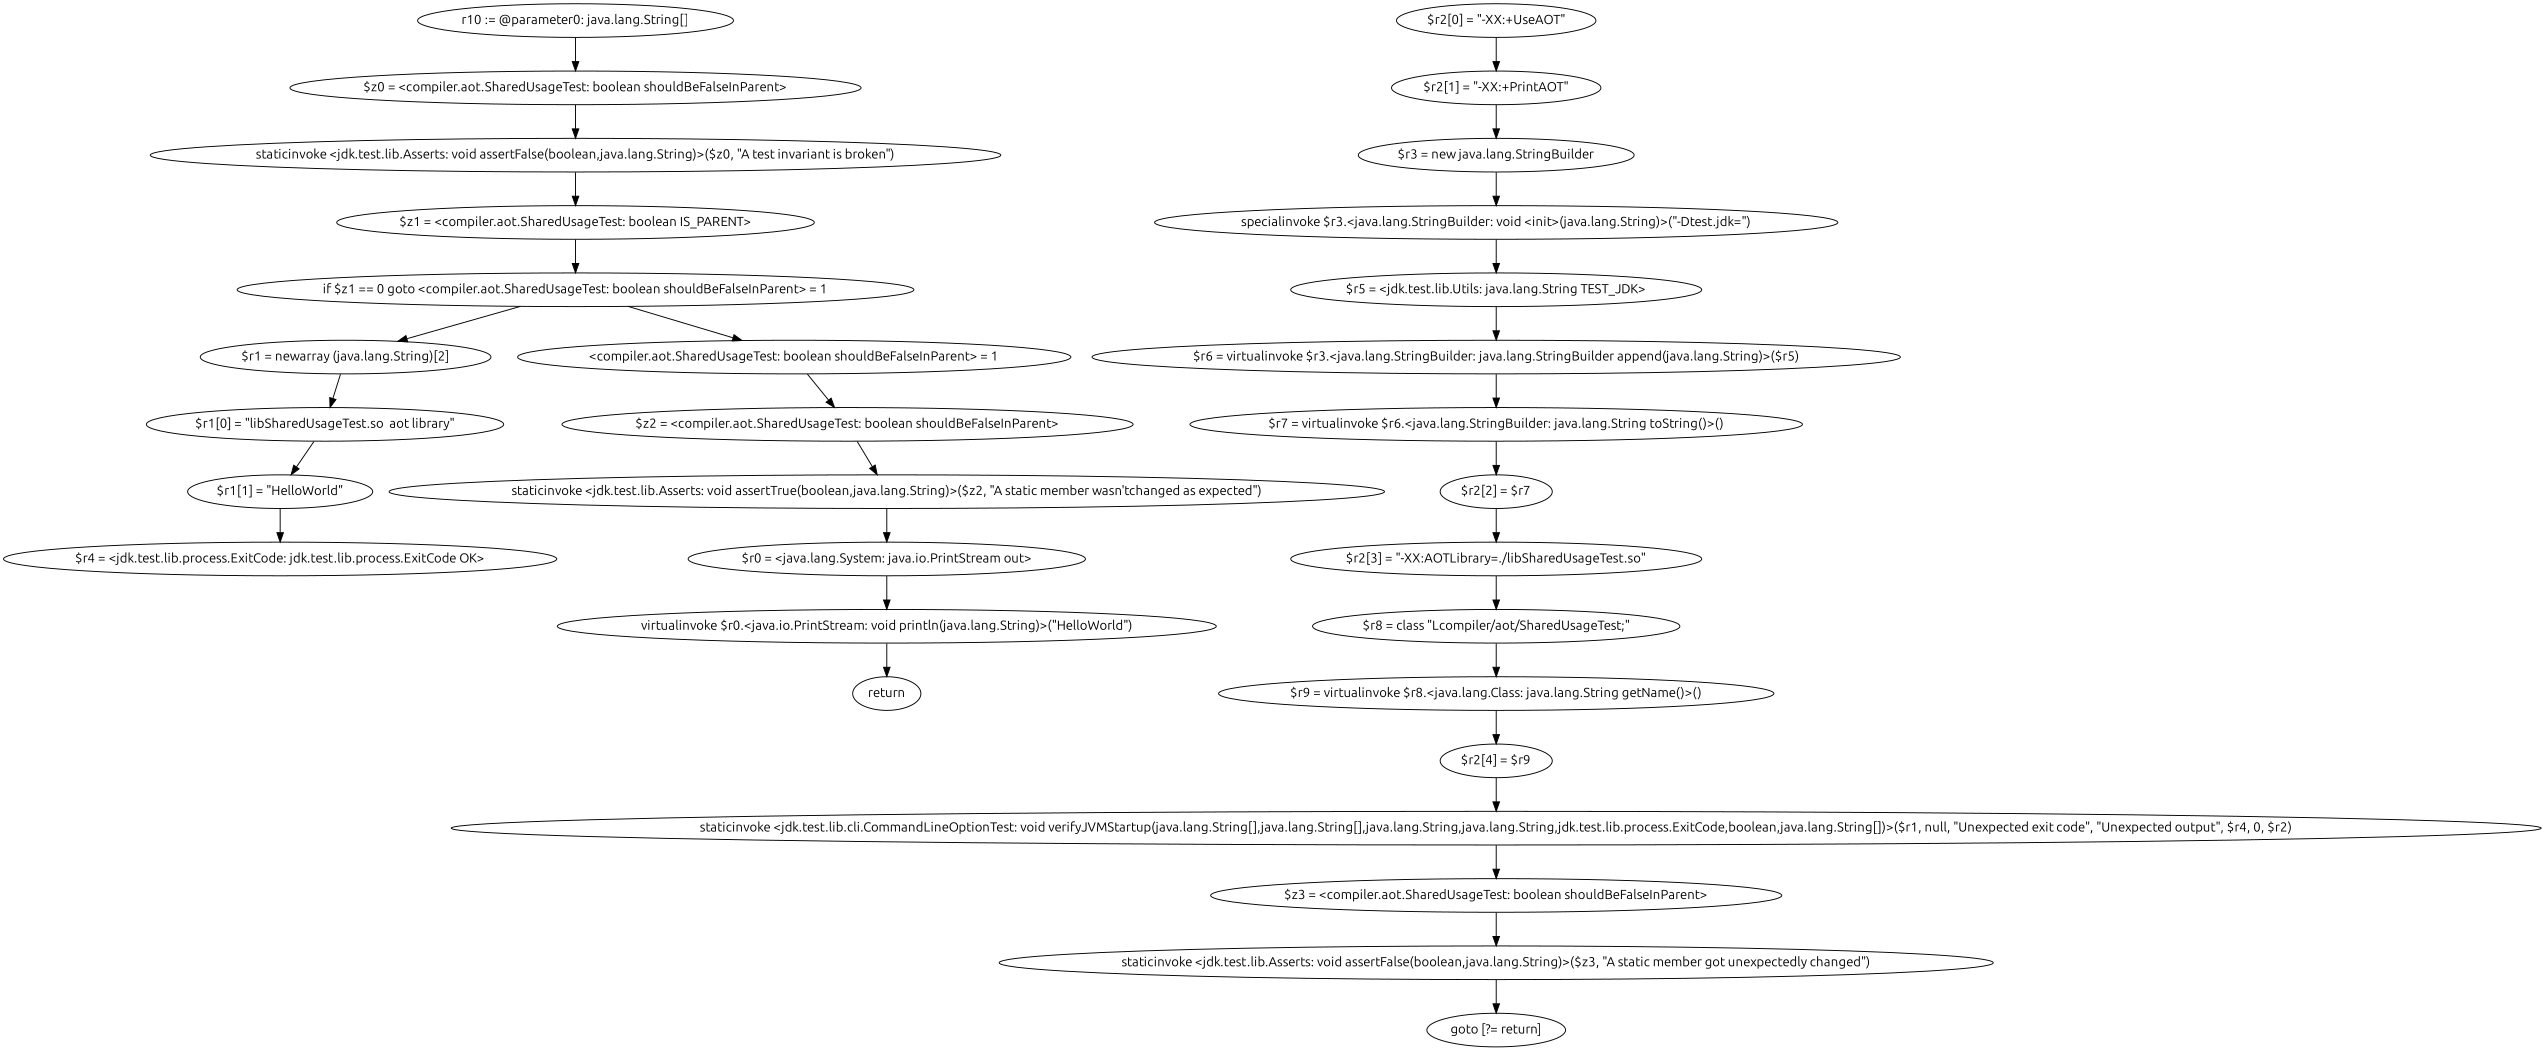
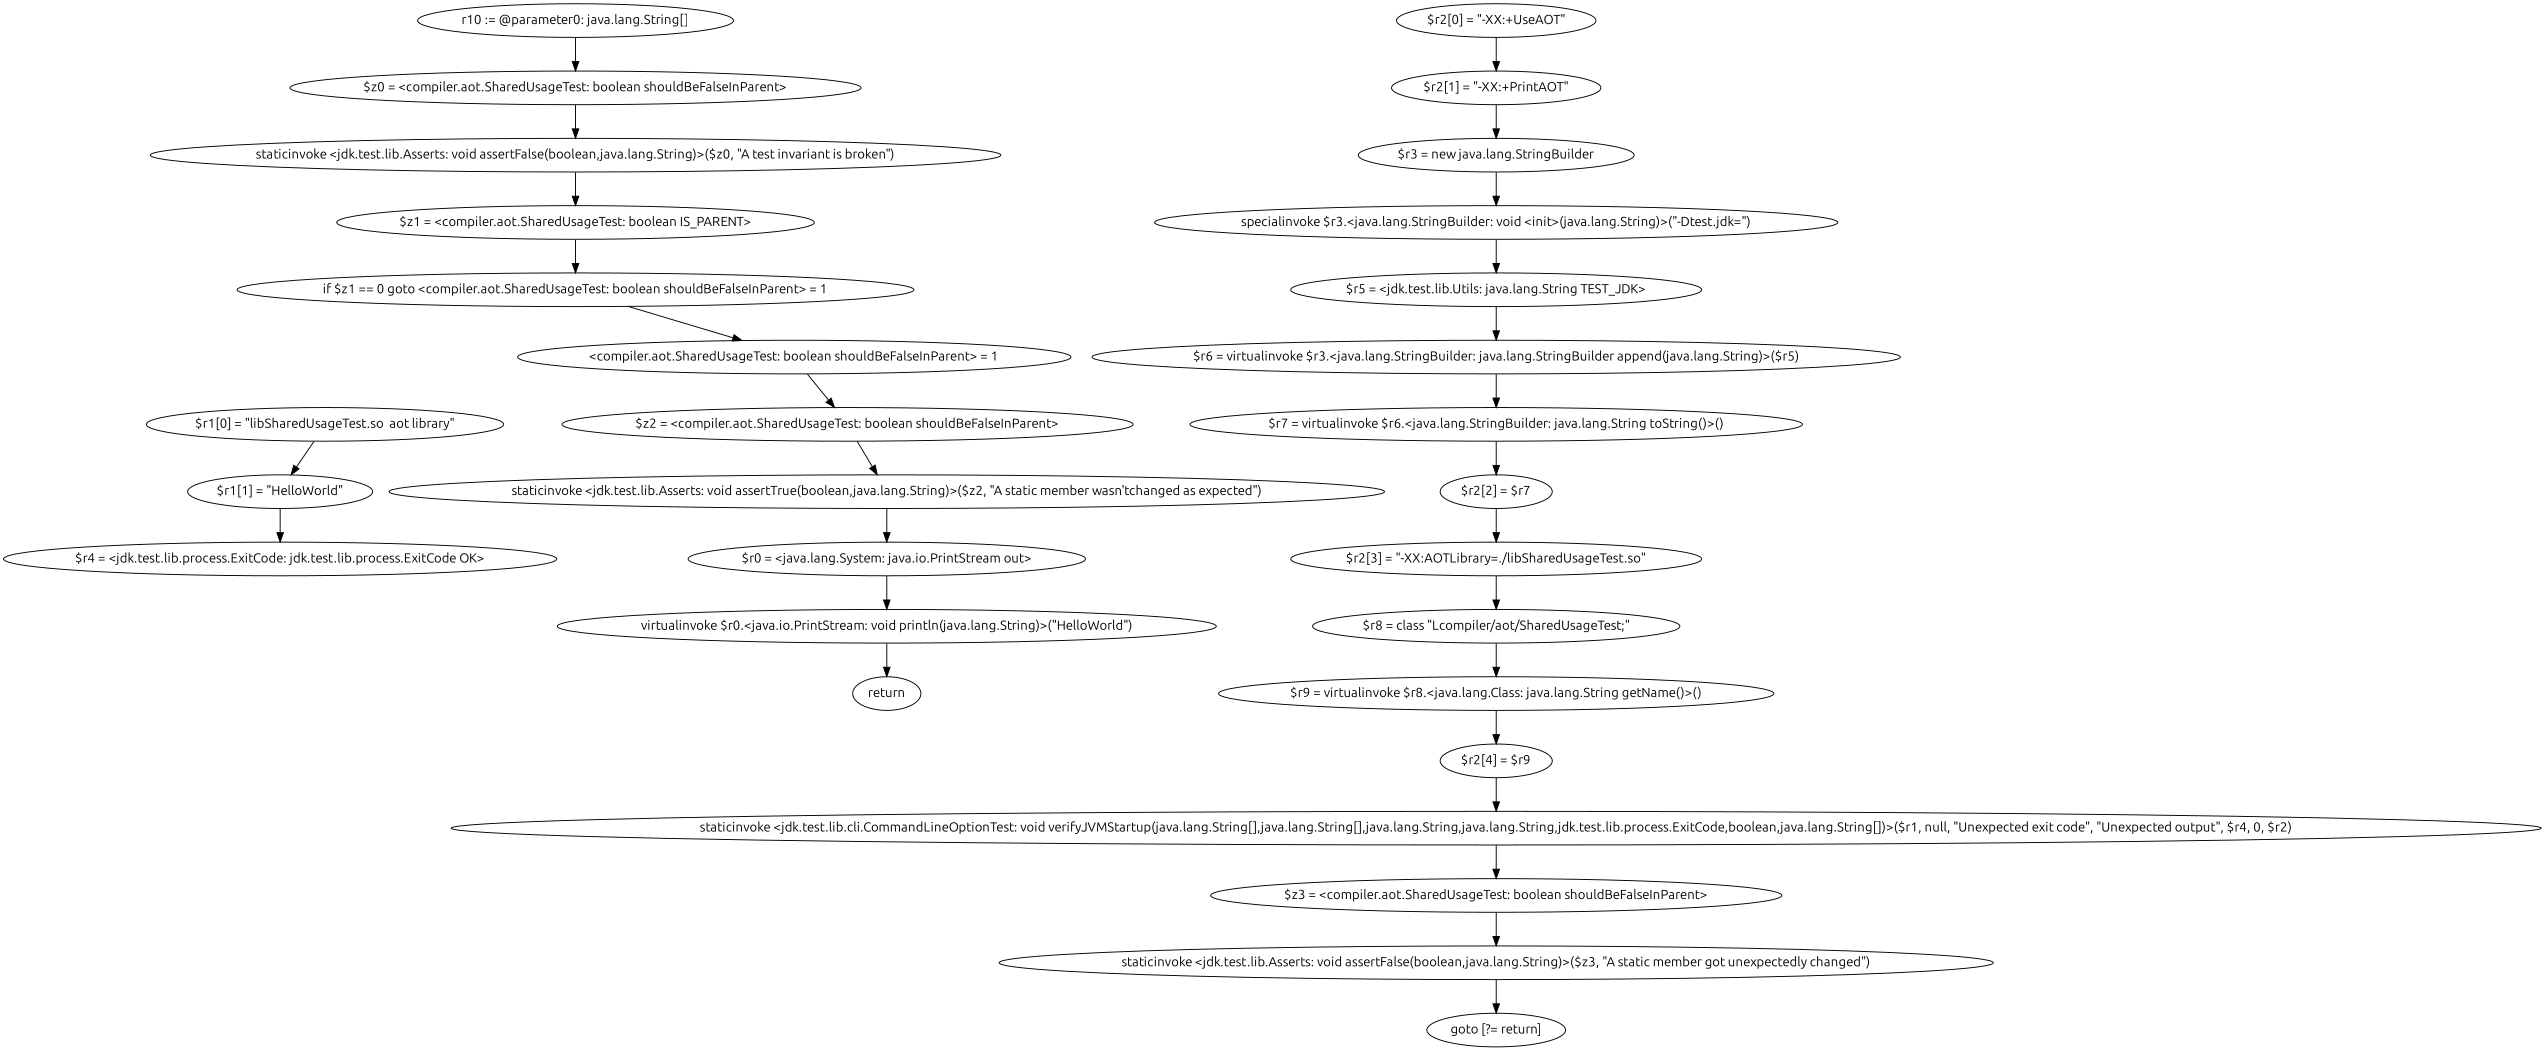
node "$r1 = newarray (java.lang.String)[2]": removed
